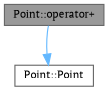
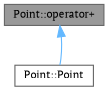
edge "Point::operator+" -> "Point::Point": reversed
